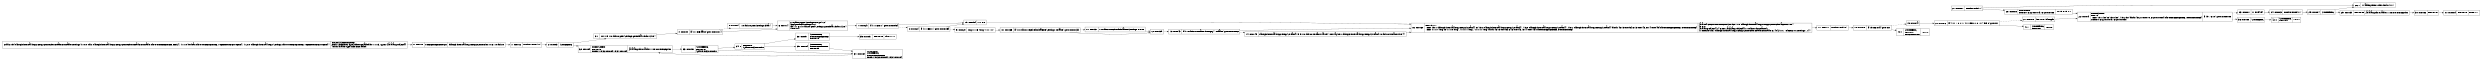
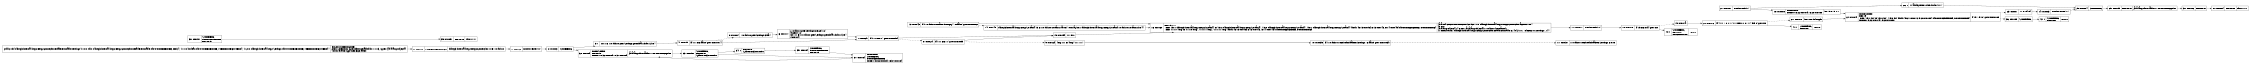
edge "25: 0x0084" -> "26: ?": reversed
node "31: 0x008d": text "enter r11" -> "throw r11"
node "6: 0x0014": text "applyAndAckSettings(r12)" -> "access(r12)"
edge "4: 0x000b" -> "6: 0x0014": now "4: 0x000b" -> "7: 0x002b"
node "12: 0x003b": removed
edge "34: ?" -> "38: 0x0091": removed
